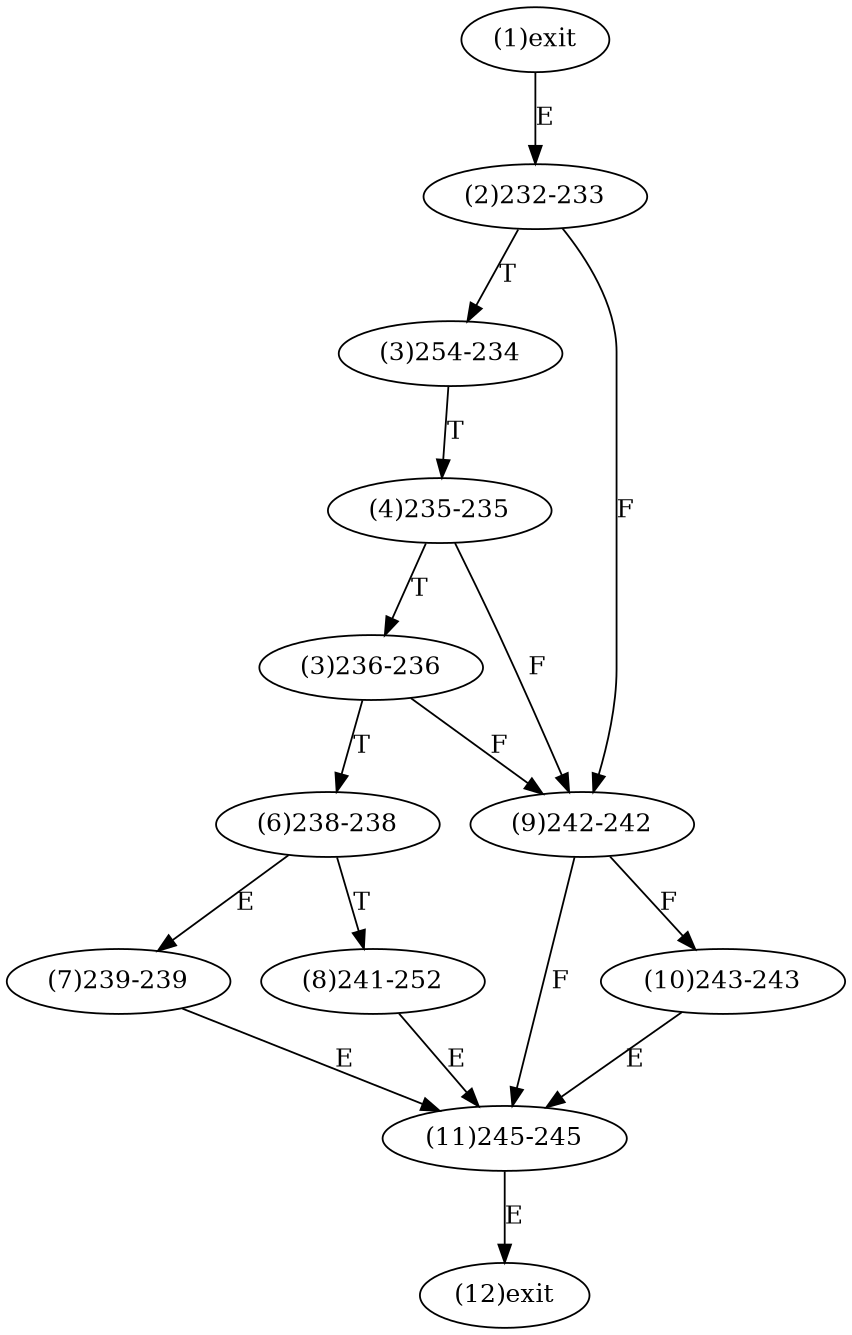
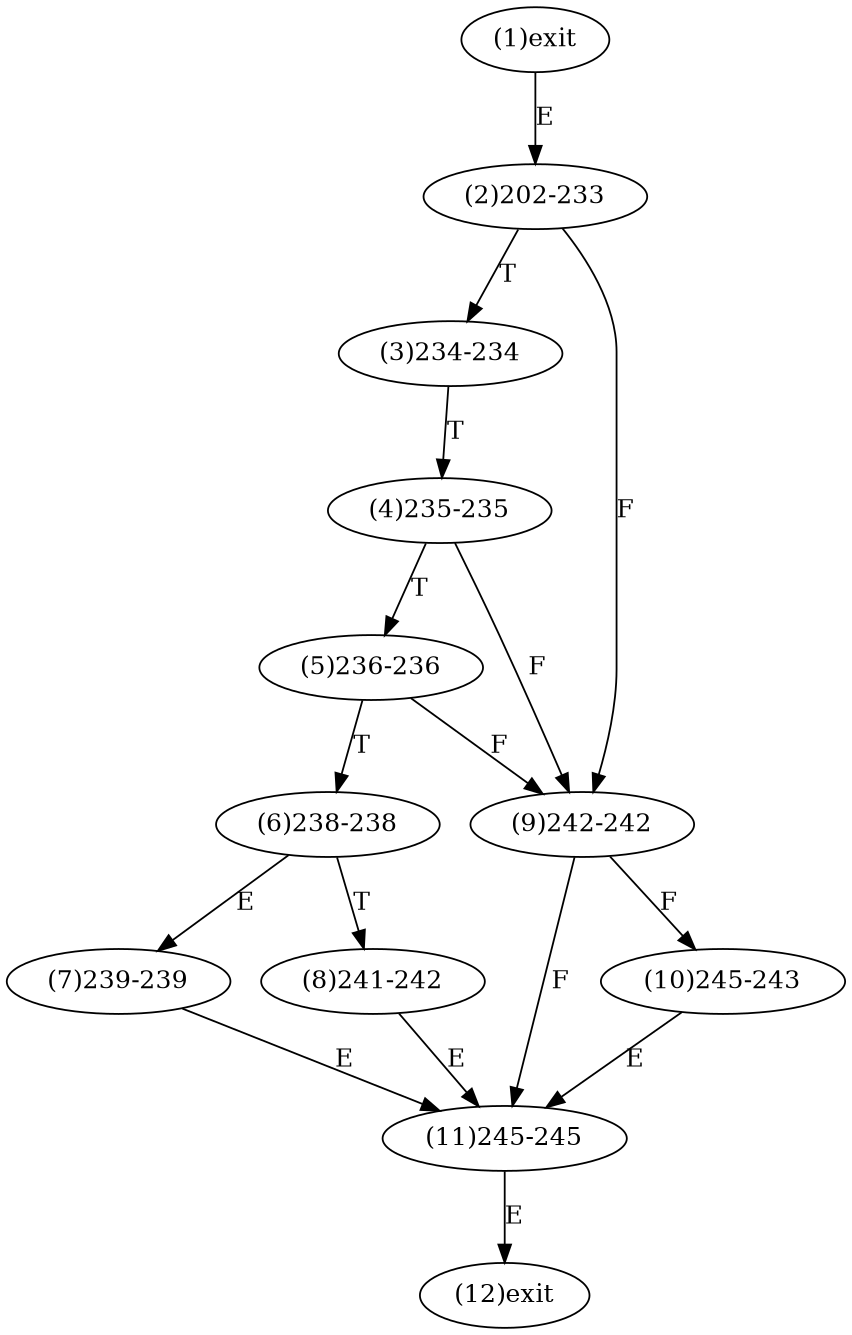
node "(2)232-233": label "(2)232-233" -> "(2)202-233"
node "(3)254-234": label "(3)254-234" -> "(3)234-234"
node "(3)236-236": label "(3)236-236" -> "(5)236-236"
node "(8)241-252": label "(8)241-252" -> "(8)241-242"
node "(10)243-243": label "(10)243-243" -> "(10)245-243"
